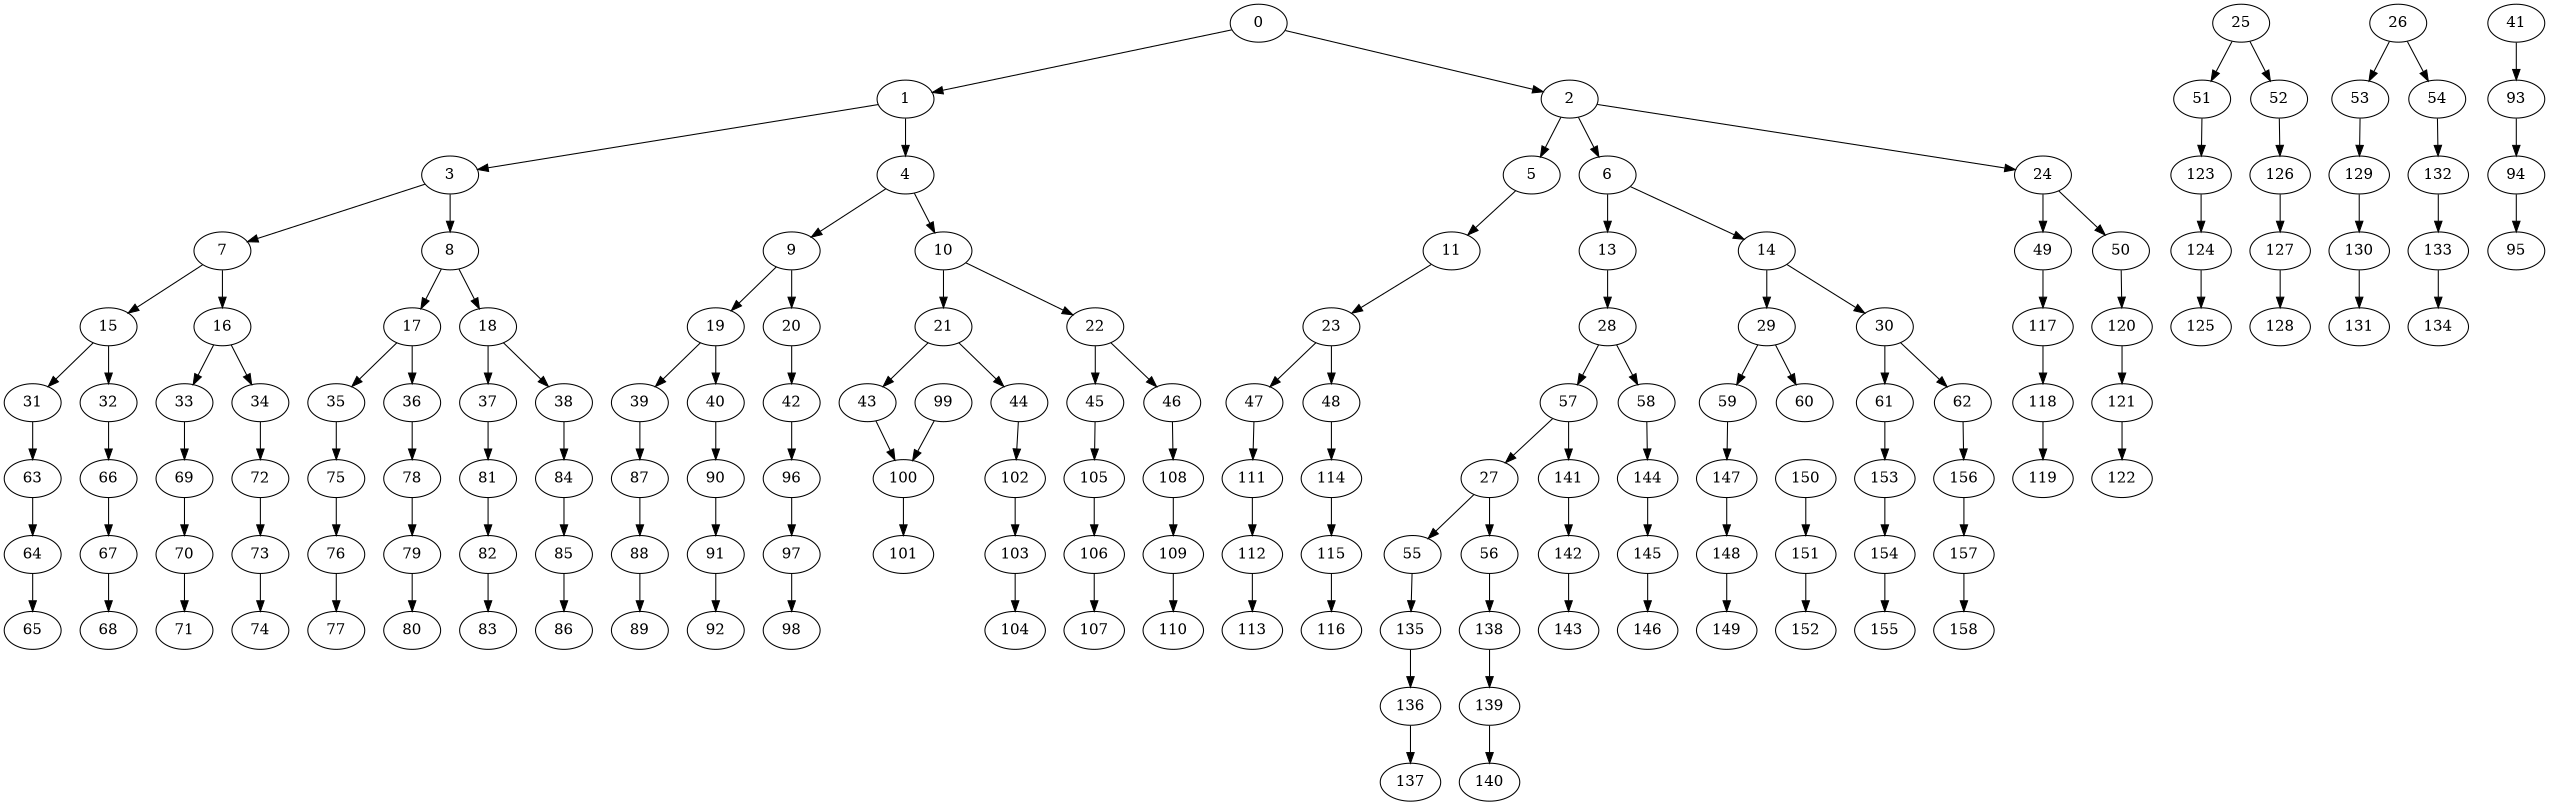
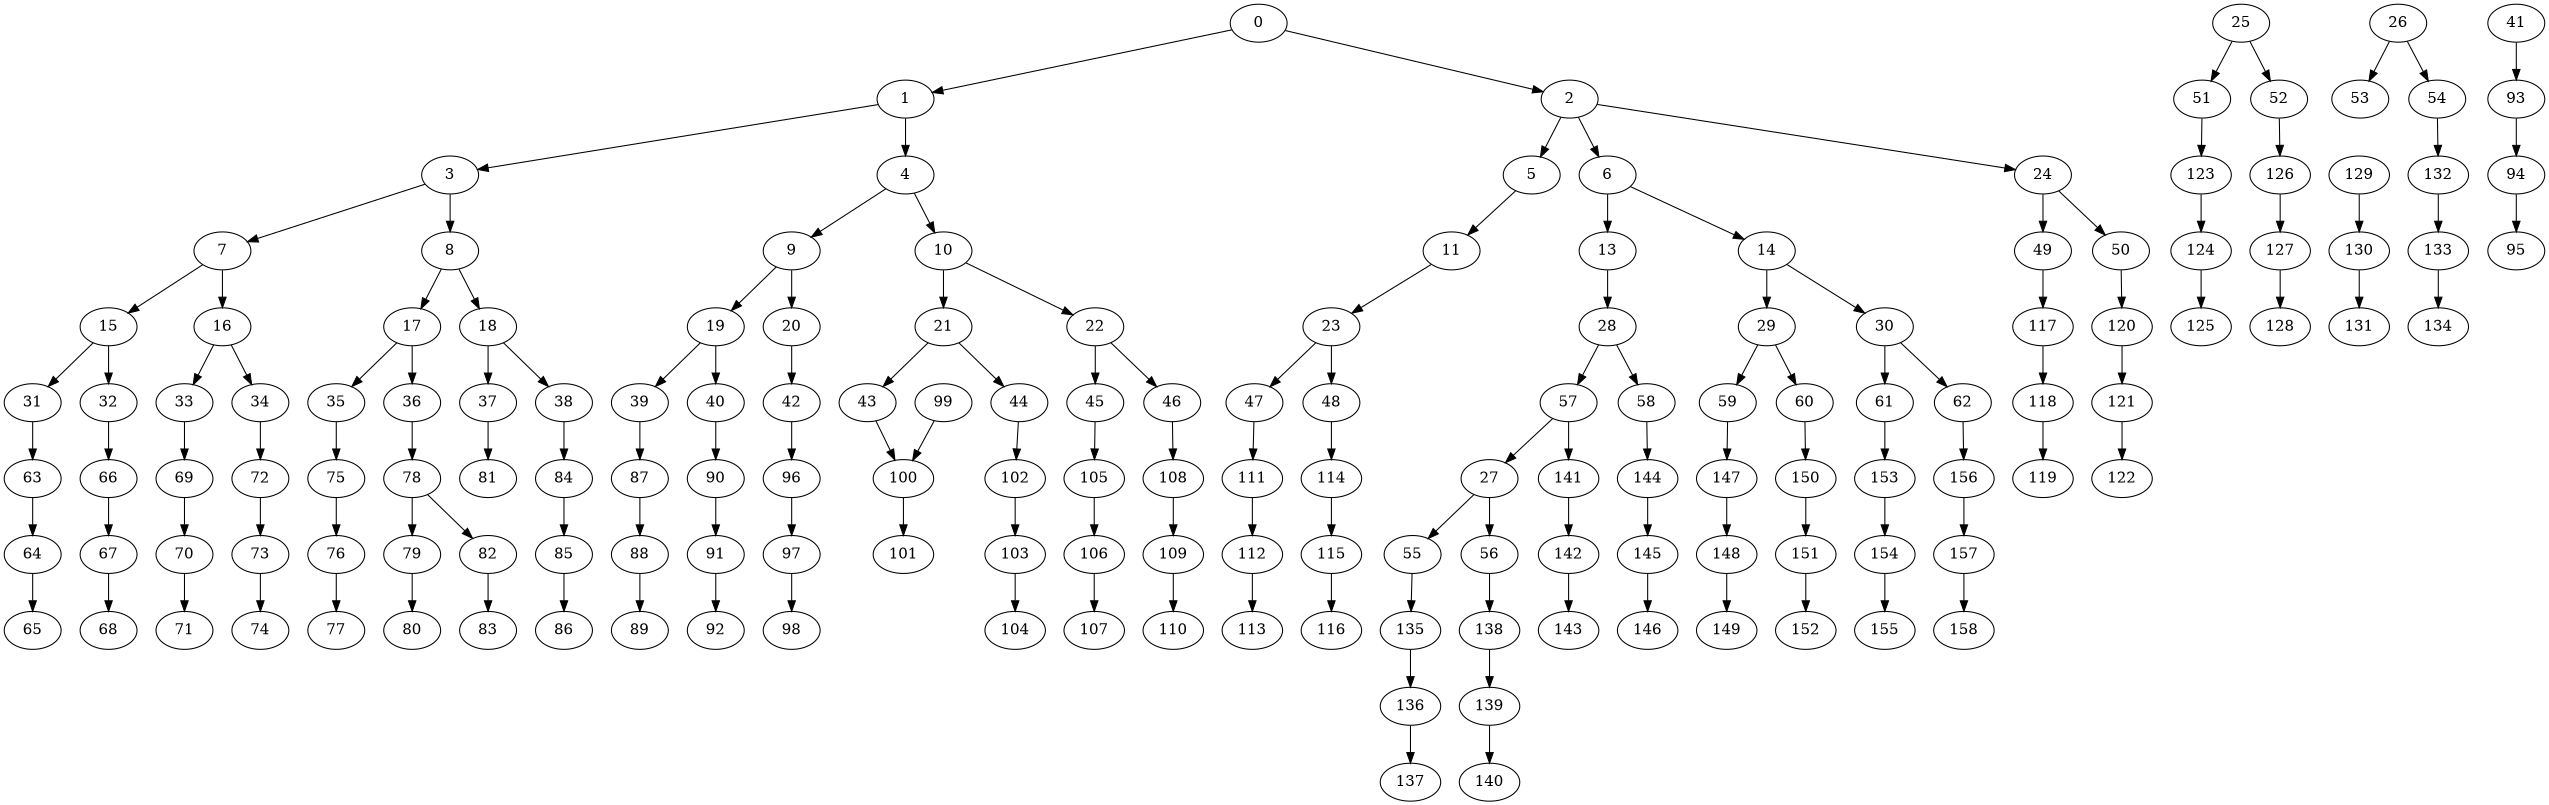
edge "53" -> "129": removed
edge "60" -> "150": added
edge "81" -> "82": now "78" -> "82"
